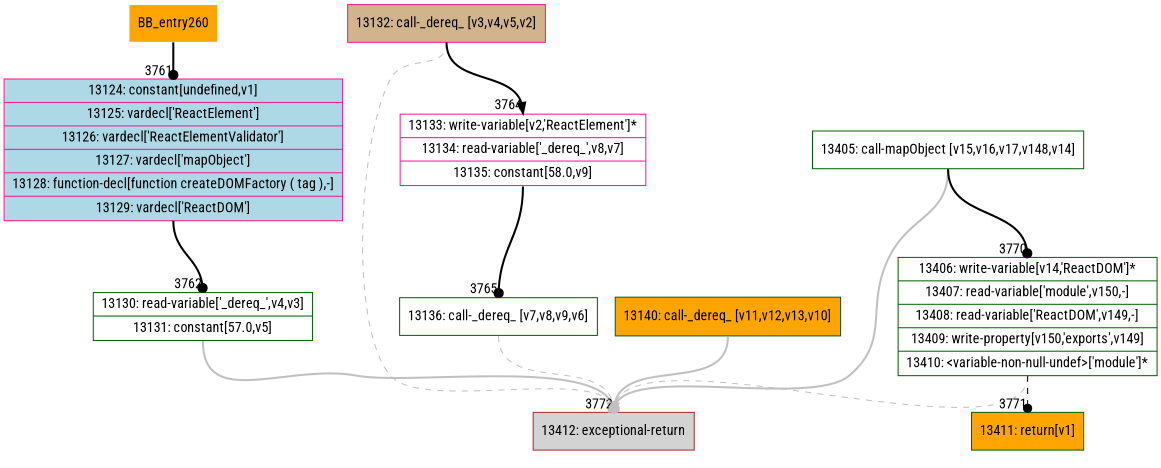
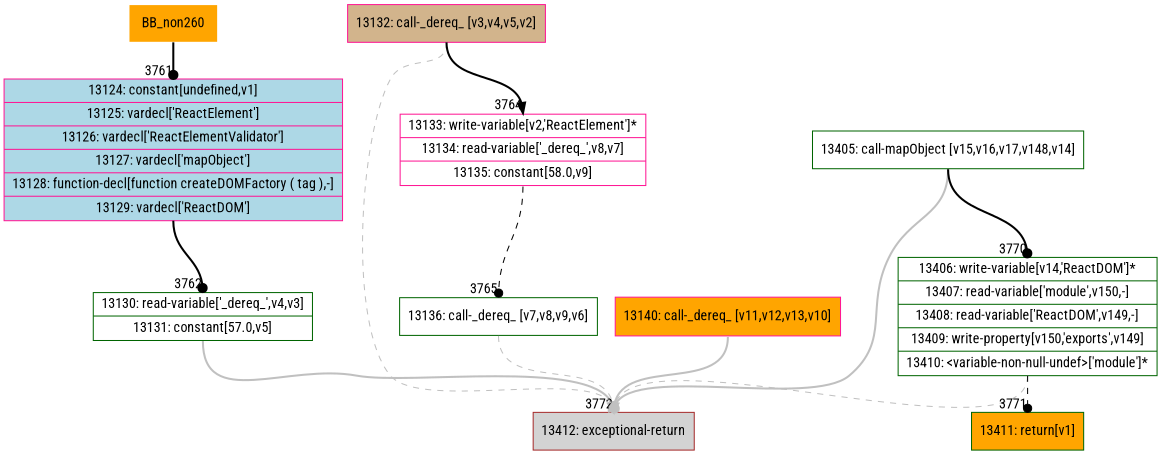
node "BB_entry260": label "BB_entry260" -> "BB_non260"
edge "13133: write-variable[v2,'ReactElement']*" -> "13136: call-_dereq_ [v7,v8,v9,v6]": style bold -> dashed
node "13140: call-_dereq_ [v11,v12,v13,v10]": color darkgreen -> deeppink
